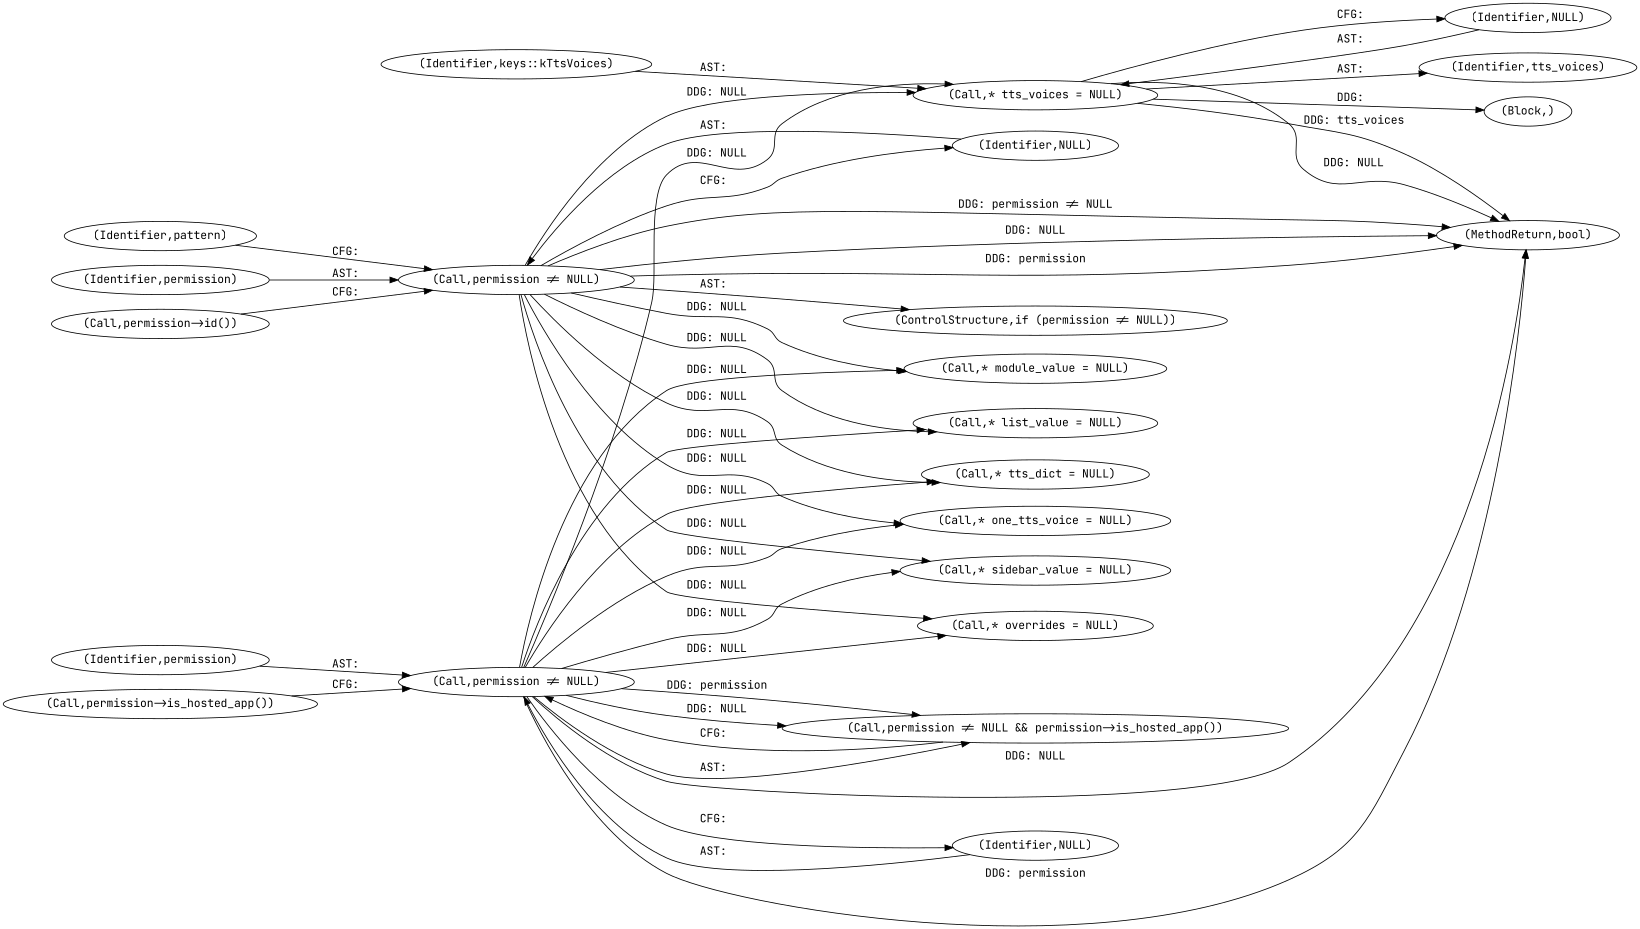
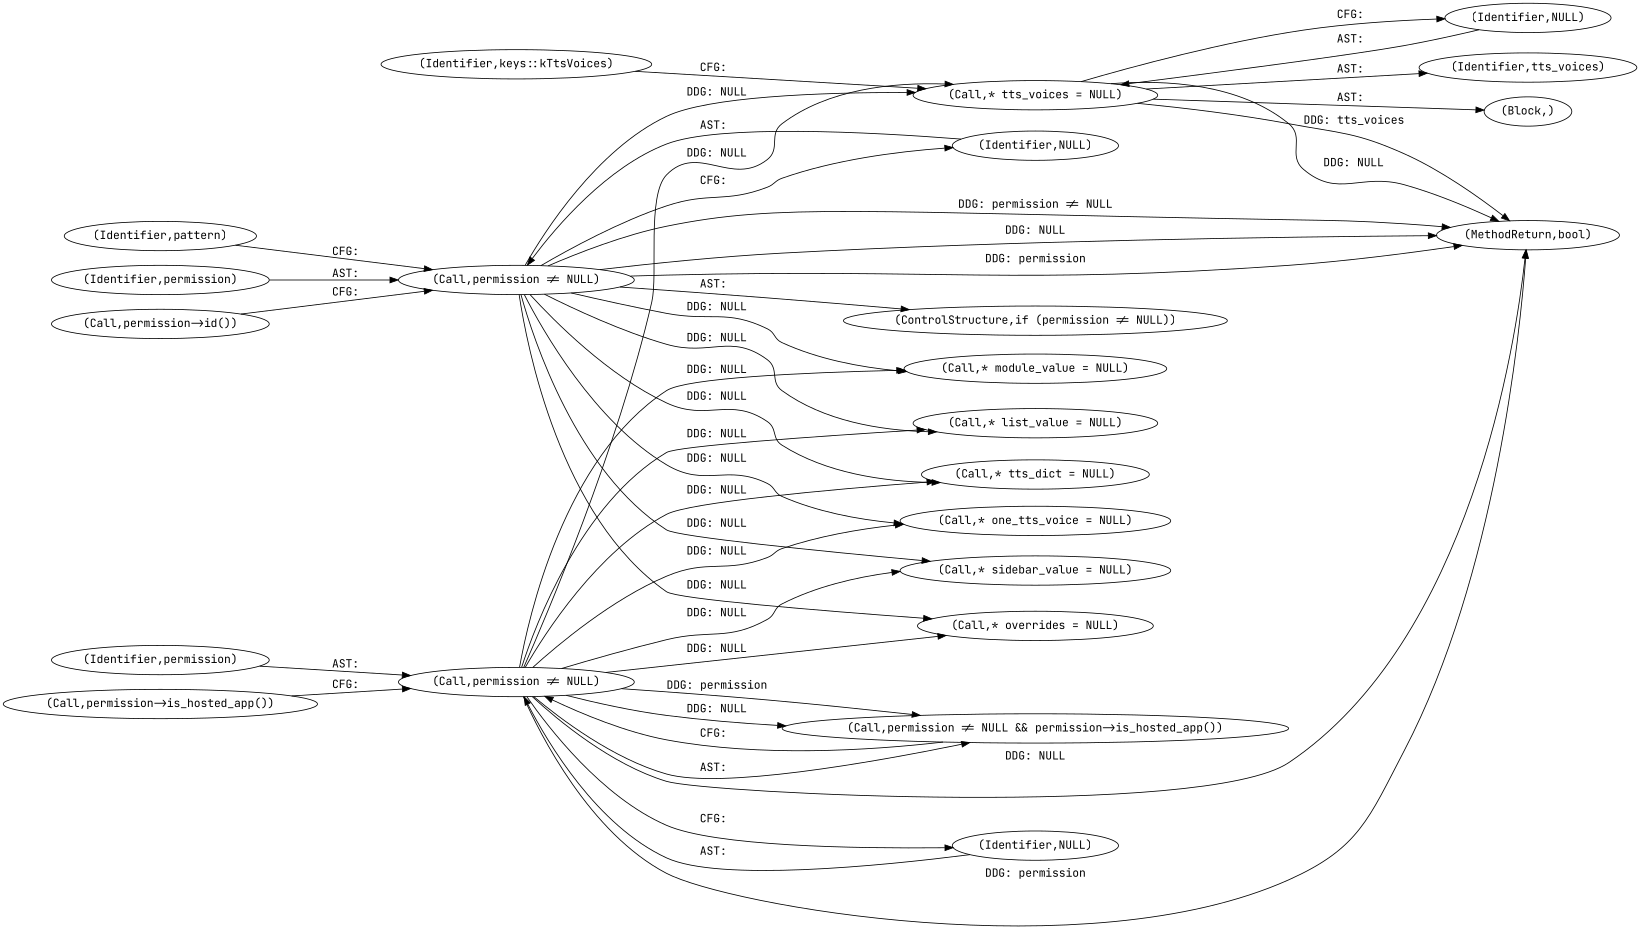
edge "(Identifier,keys::kTtsVoices)" -> "(Call,* tts_voices = NULL)": label "AST: " -> "CFG: "
edge "(Call,* tts_voices = NULL)" -> "(Block,)": label "DDG: " -> "AST: "
